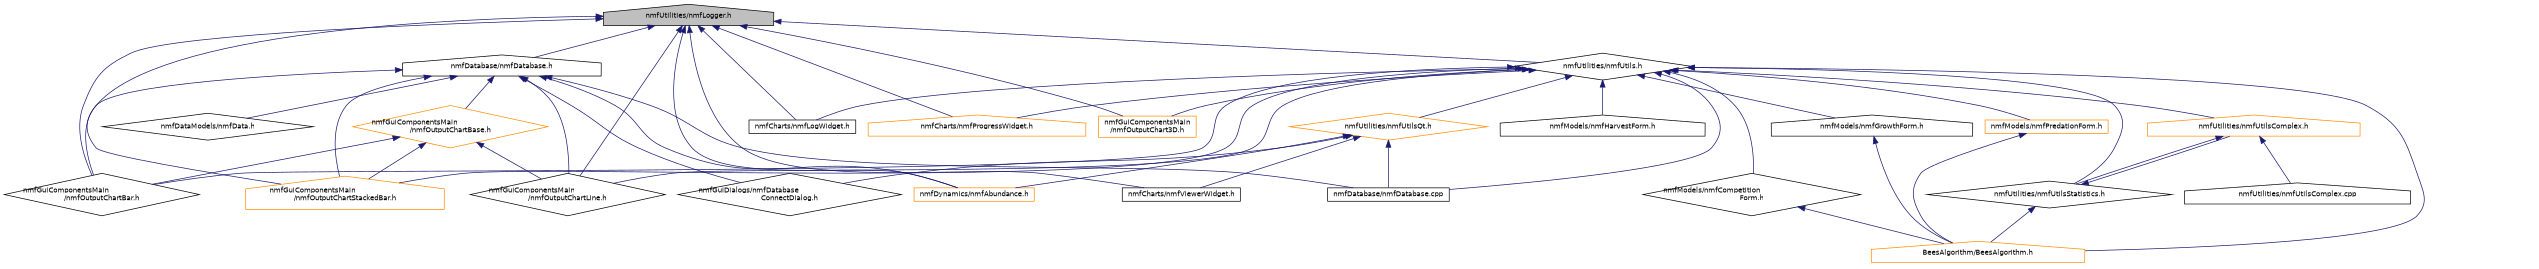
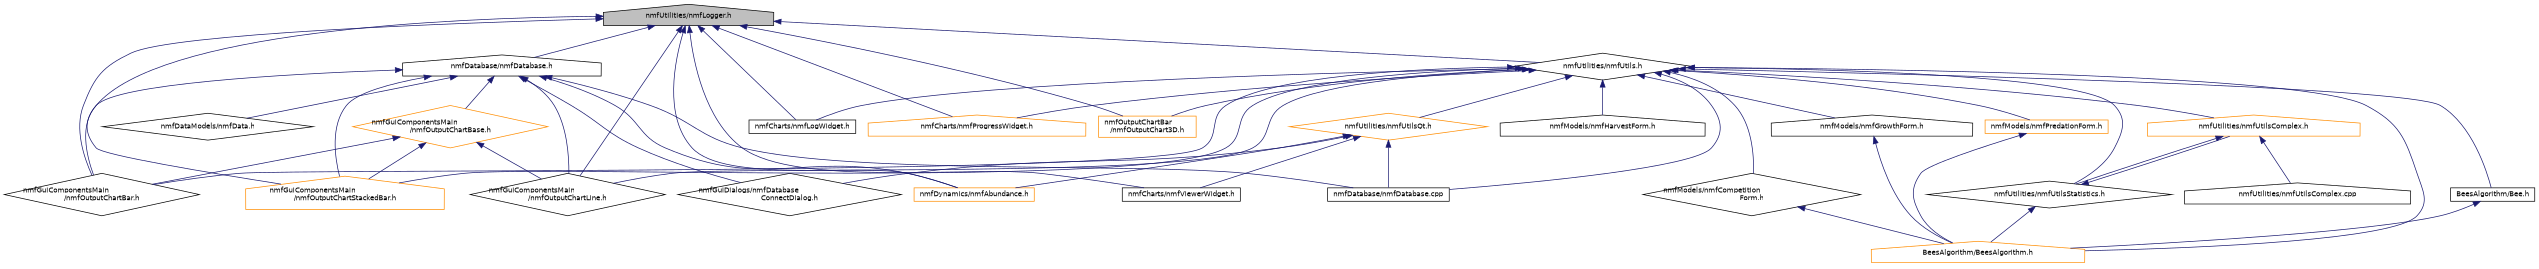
node "nmfGuiComponentsMain /nmfOutputChart3D.h": label "nmfGuiComponentsMain /nmfOutputChart3D.h" -> "nmfOutputChartBar /nmfOutputChart3D.h"
node "BeesAlgorithm/Bee.h": added
